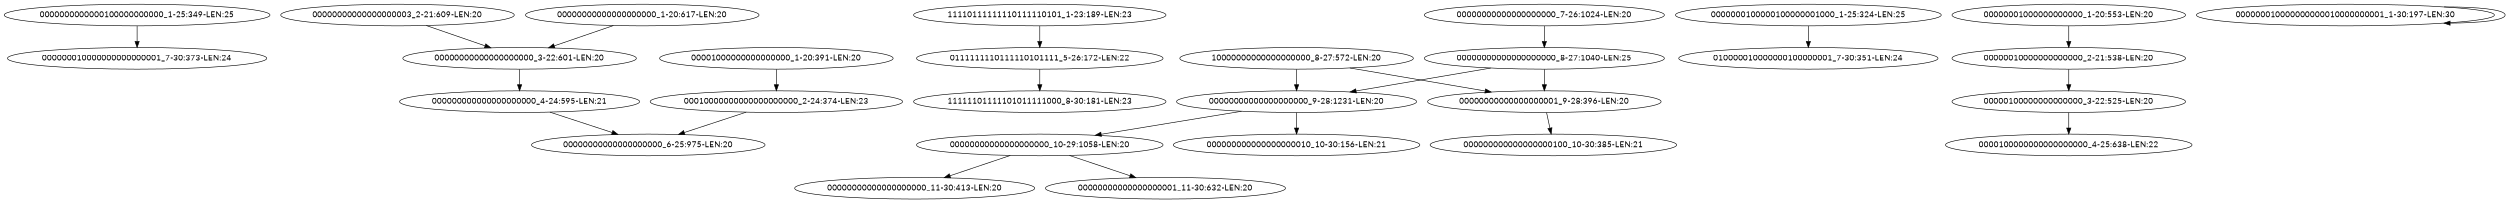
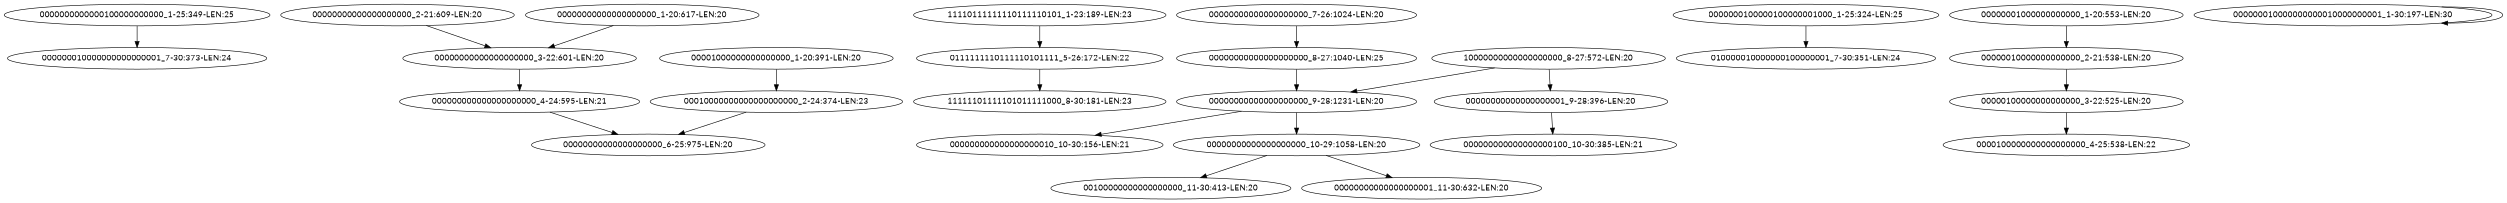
node "00000000000000000003_2-21:609-LEN:20": label "00000000000000000003_2-21:609-LEN:20" -> "00000000000000000000_2-21:609-LEN:20"
edge "00000000000000000000_8-27:1040-LEN:25" -> "00000000000000000001_9-28:396-LEN:20": removed
node "0000100000000000000000_4-25:638-LEN:22": label "0000100000000000000000_4-25:638-LEN:22" -> "0000100000000000000000_4-25:538-LEN:22"
node "00000000000000000000_11-30:413-LEN:20": label "00000000000000000000_11-30:413-LEN:20" -> "00100000000000000000_11-30:413-LEN:20"
